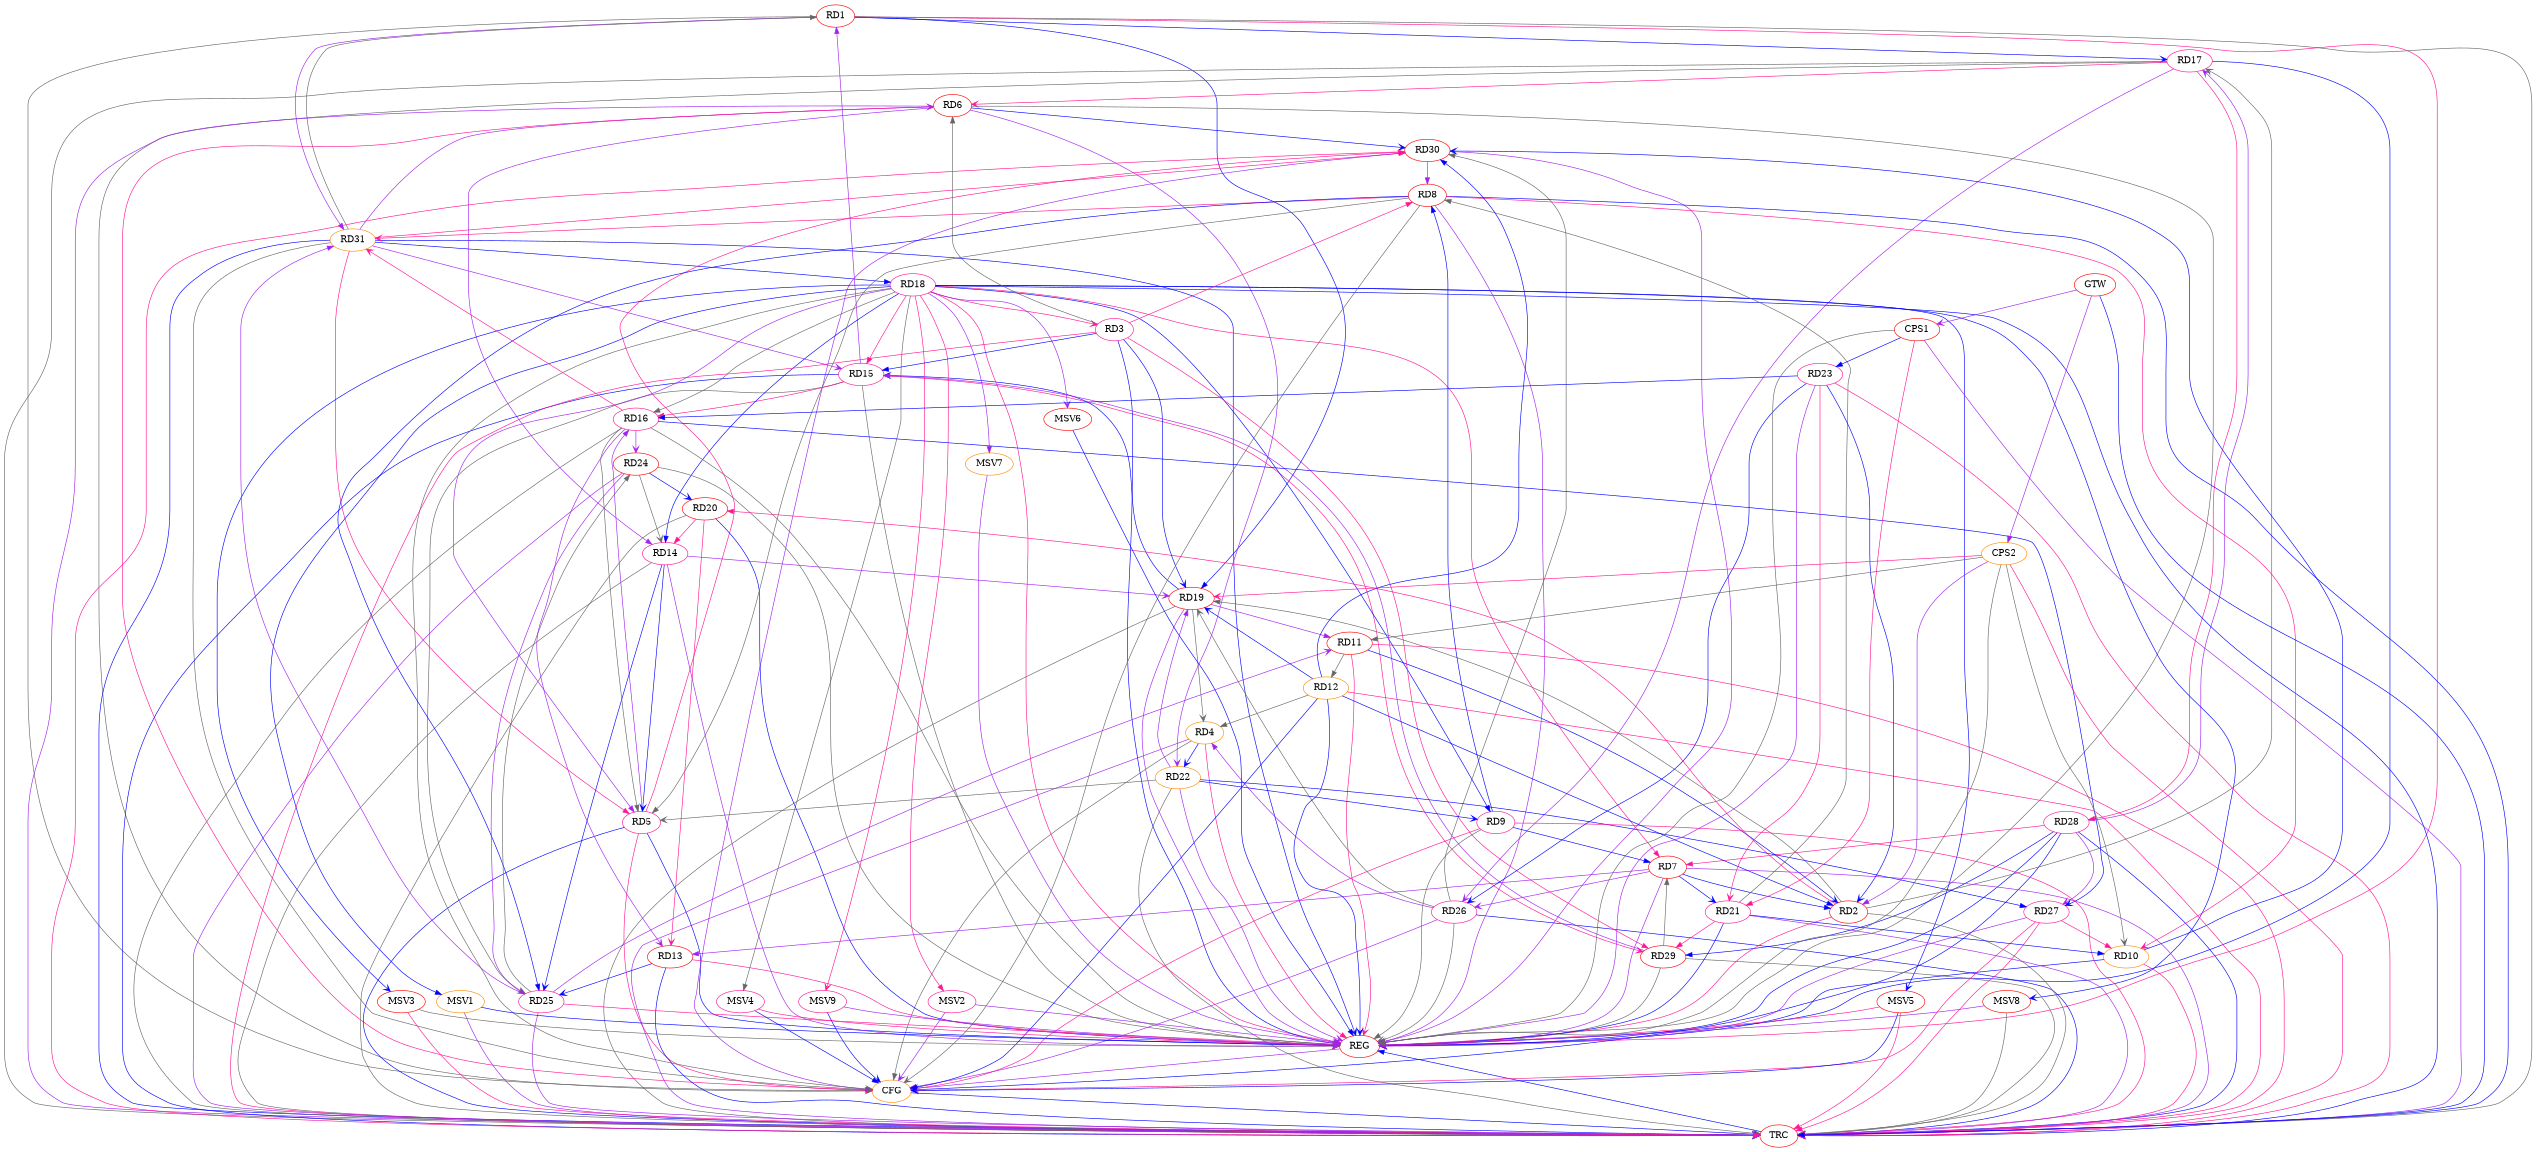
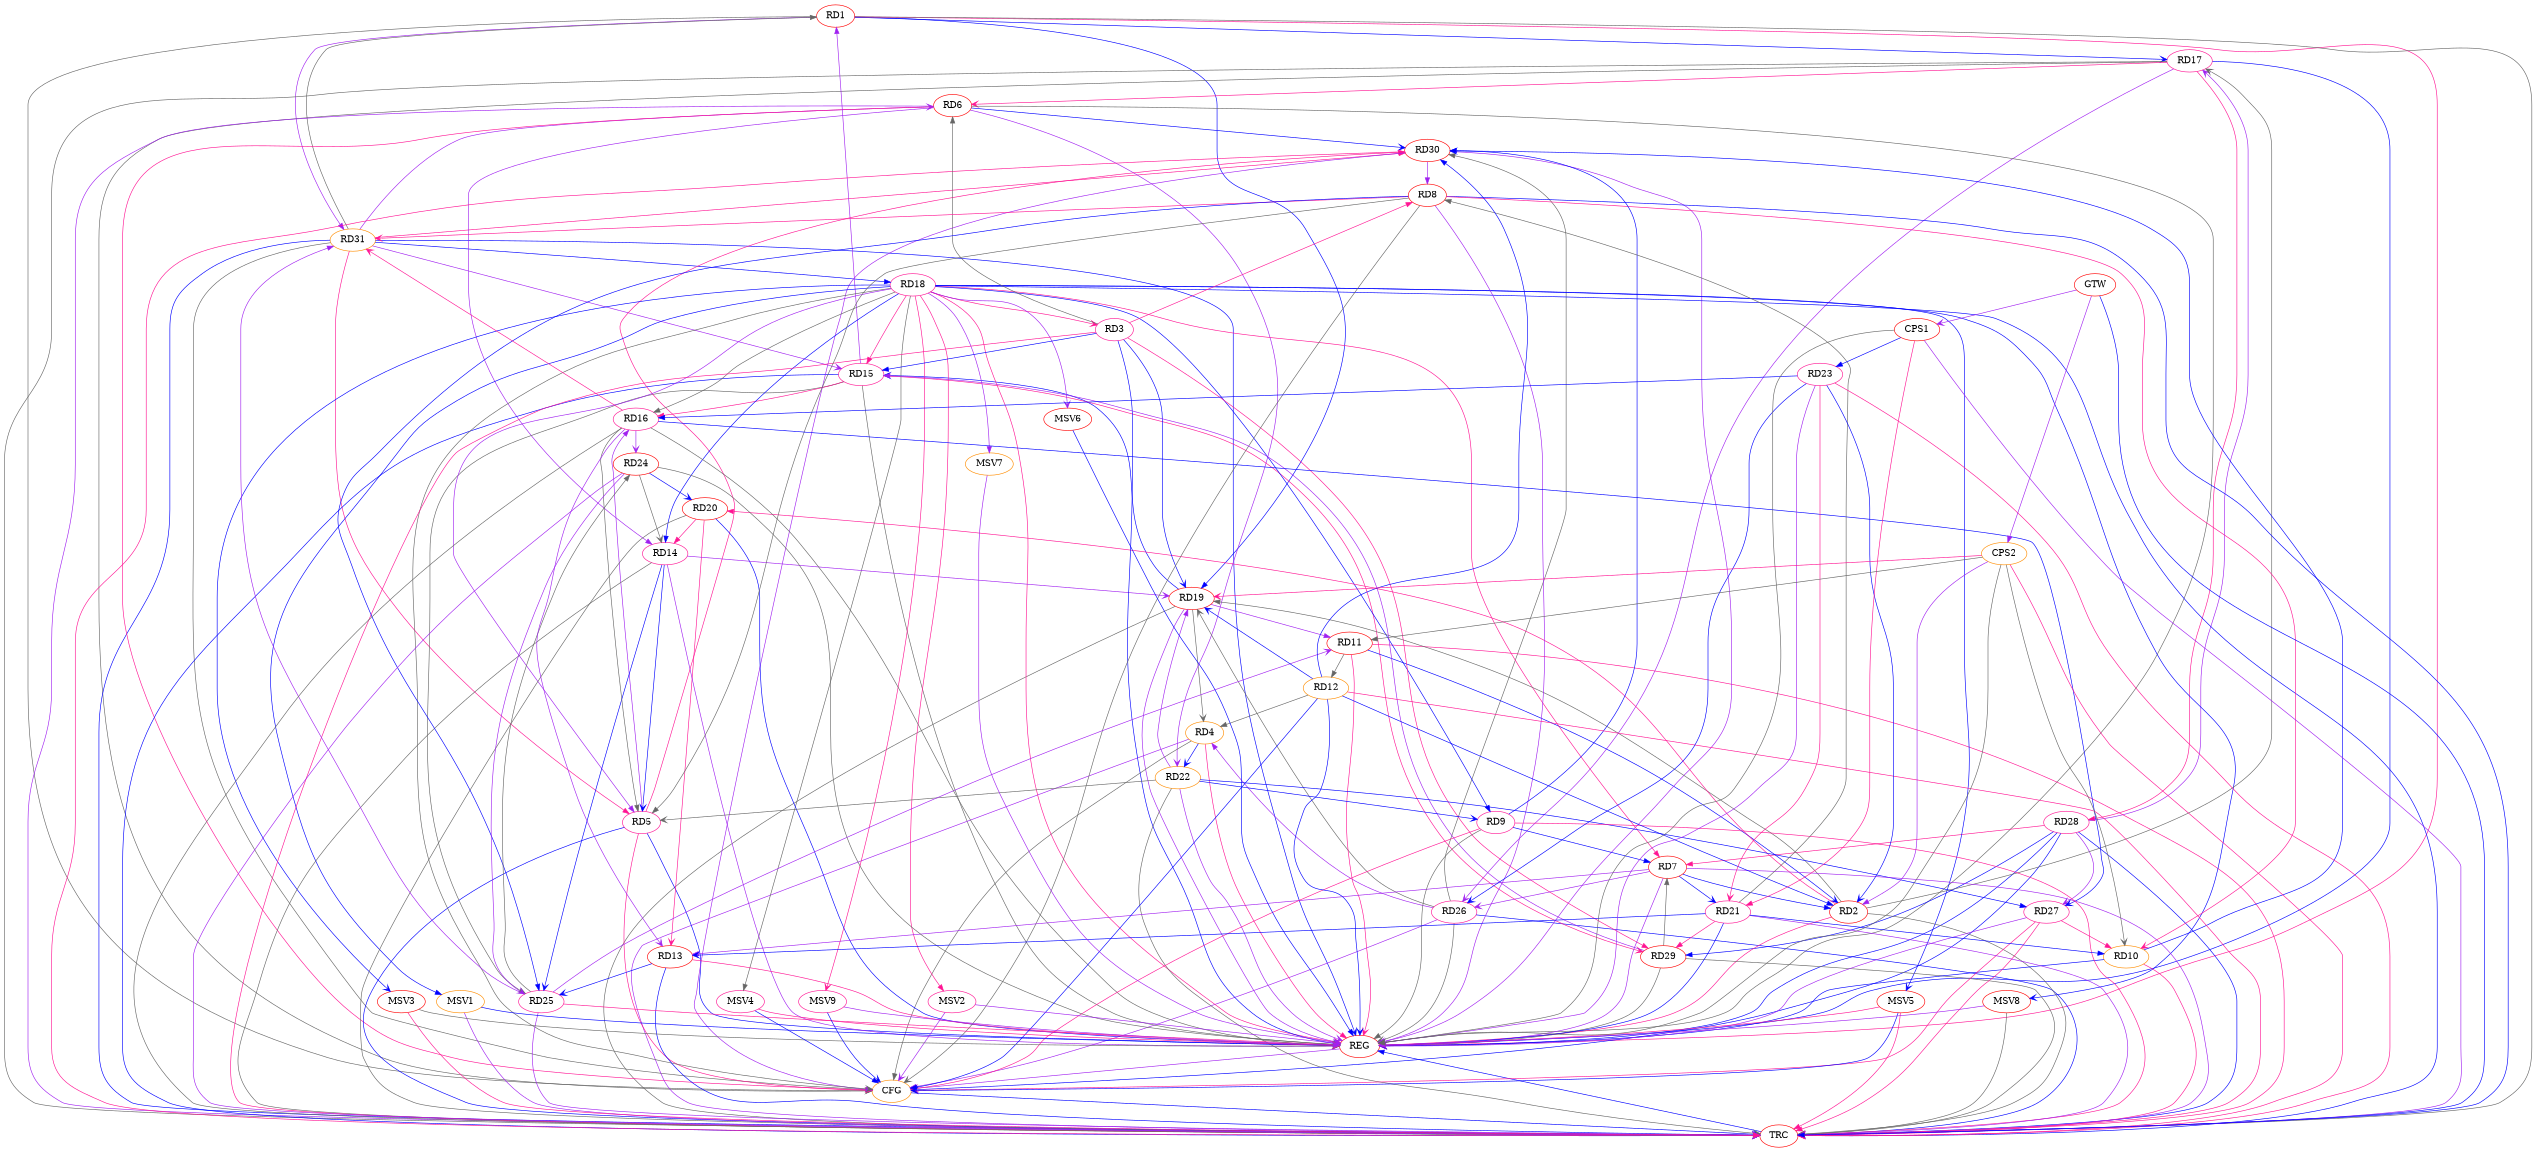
edge "RD9" -> "RD8": now "RD9" -> "RD30"
edge "RD21" -> "RD13": added
